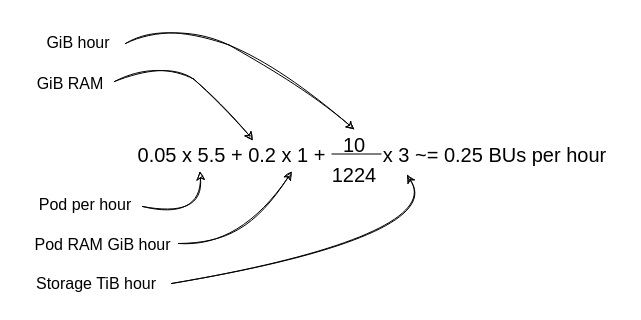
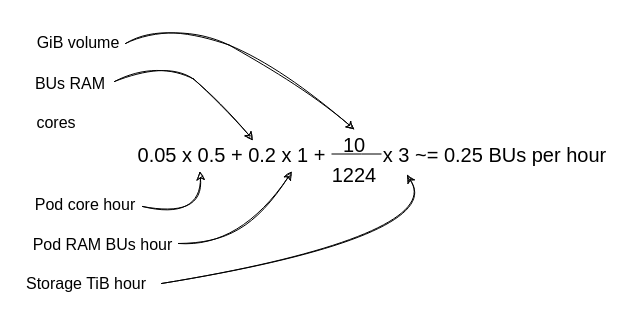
node "GiB hour": label "GiB hour" -> "GiB volume"
node "GiB RAM": label "GiB RAM" -> "BUs RAM"
node "cores": added
node "0.05 x 5.5 + 0.2 x 1 +": label "0.05 x 5.5 + 0.2 x 1 +" -> "0.05 x 0.5 + 0.2 x 1 +"
node "Pod per hour": label "Pod per hour" -> "Pod core hour"
node "Pod RAM GiB hour": label "Pod RAM GiB hour" -> "Pod RAM BUs hour"
node "Storage TiB hour": moved (97, 284) -> (87, 284)
